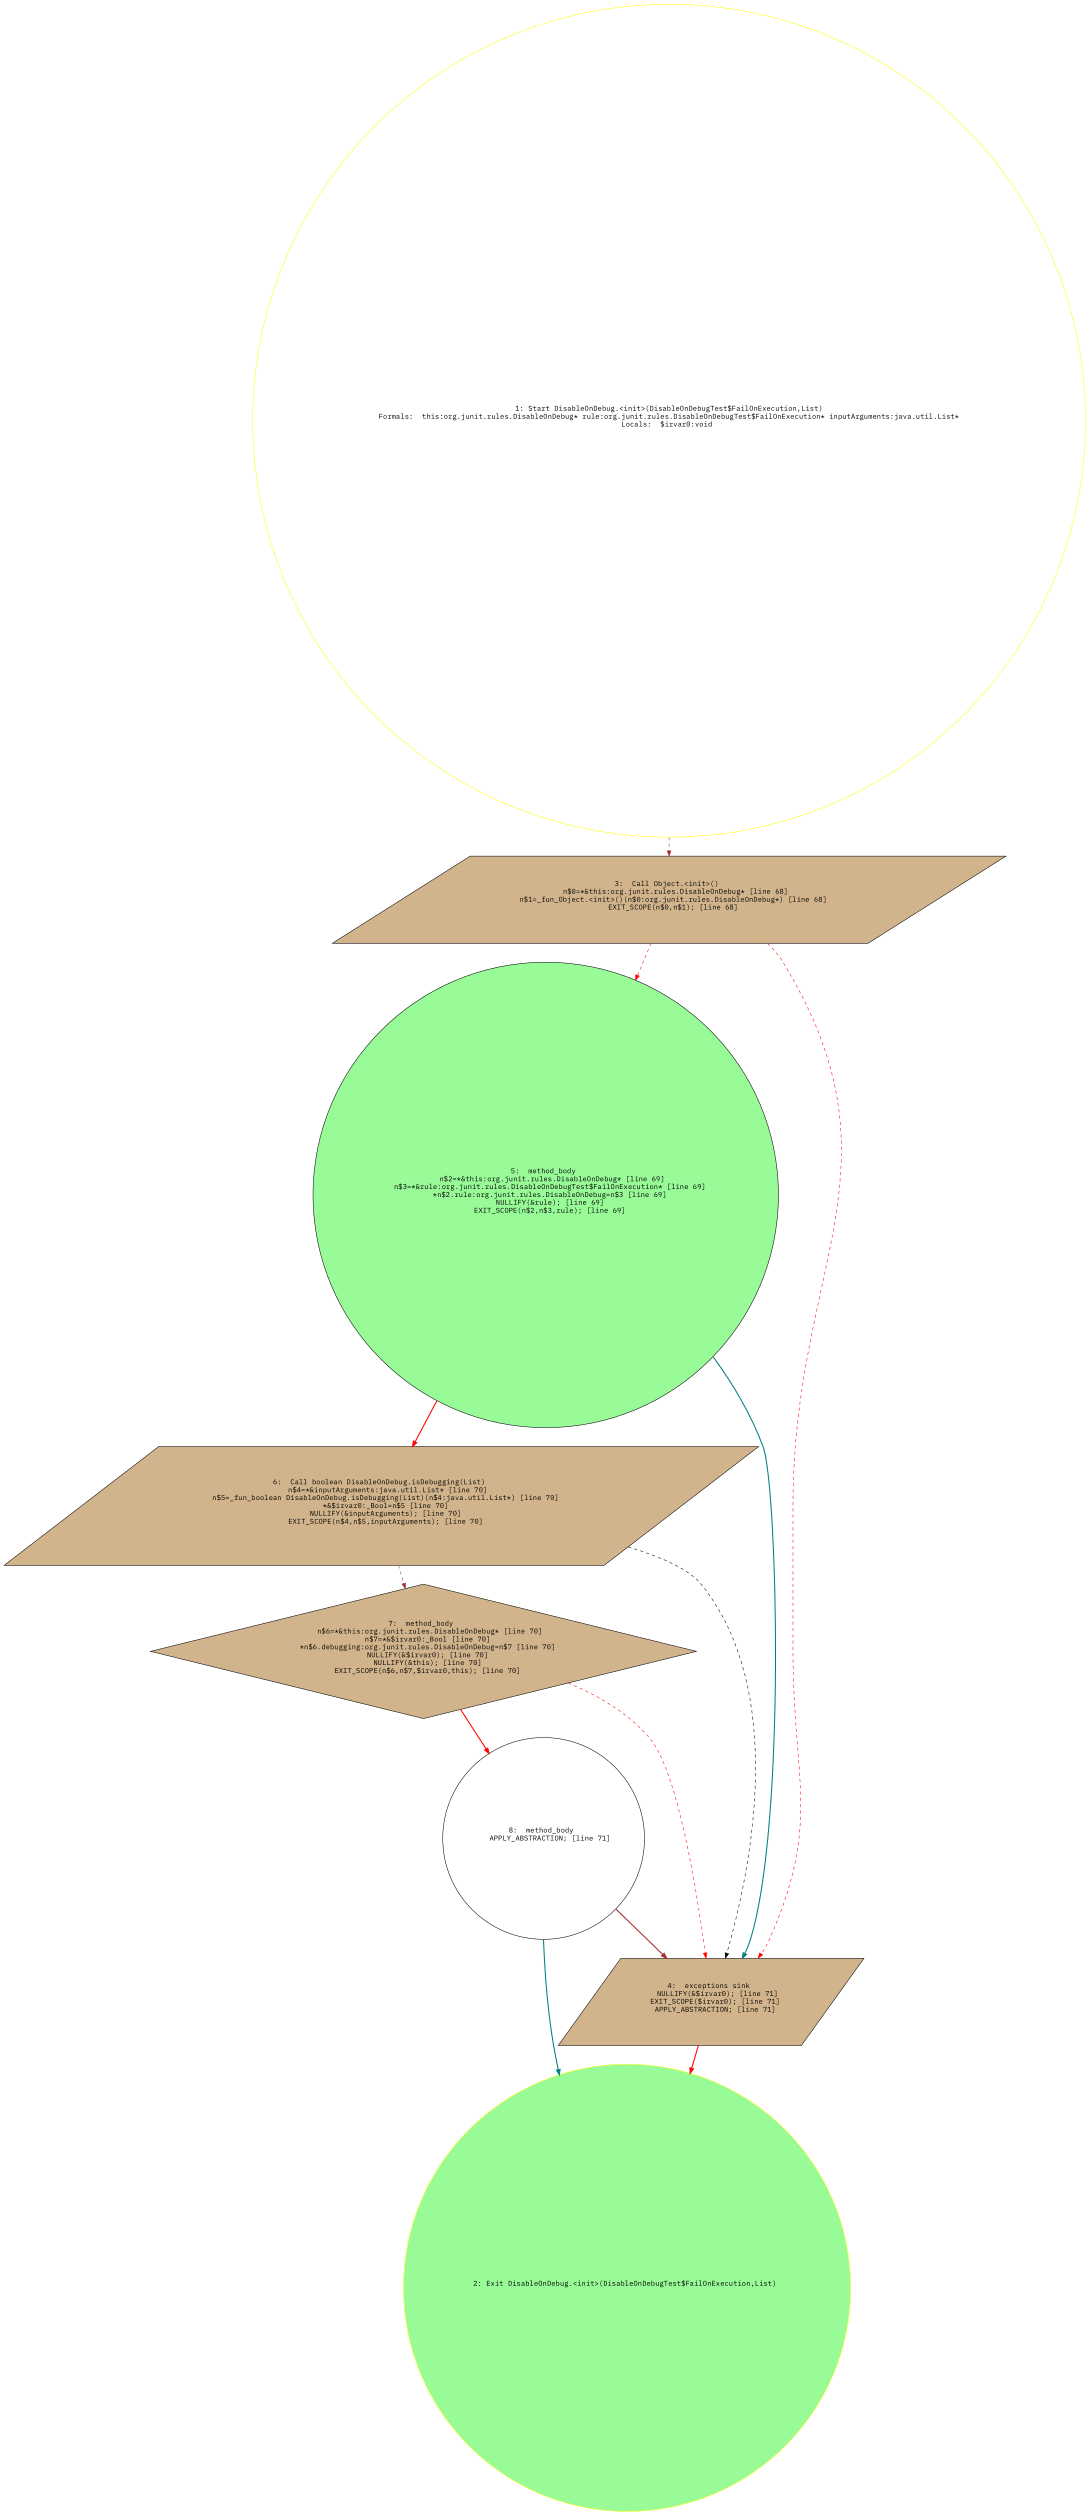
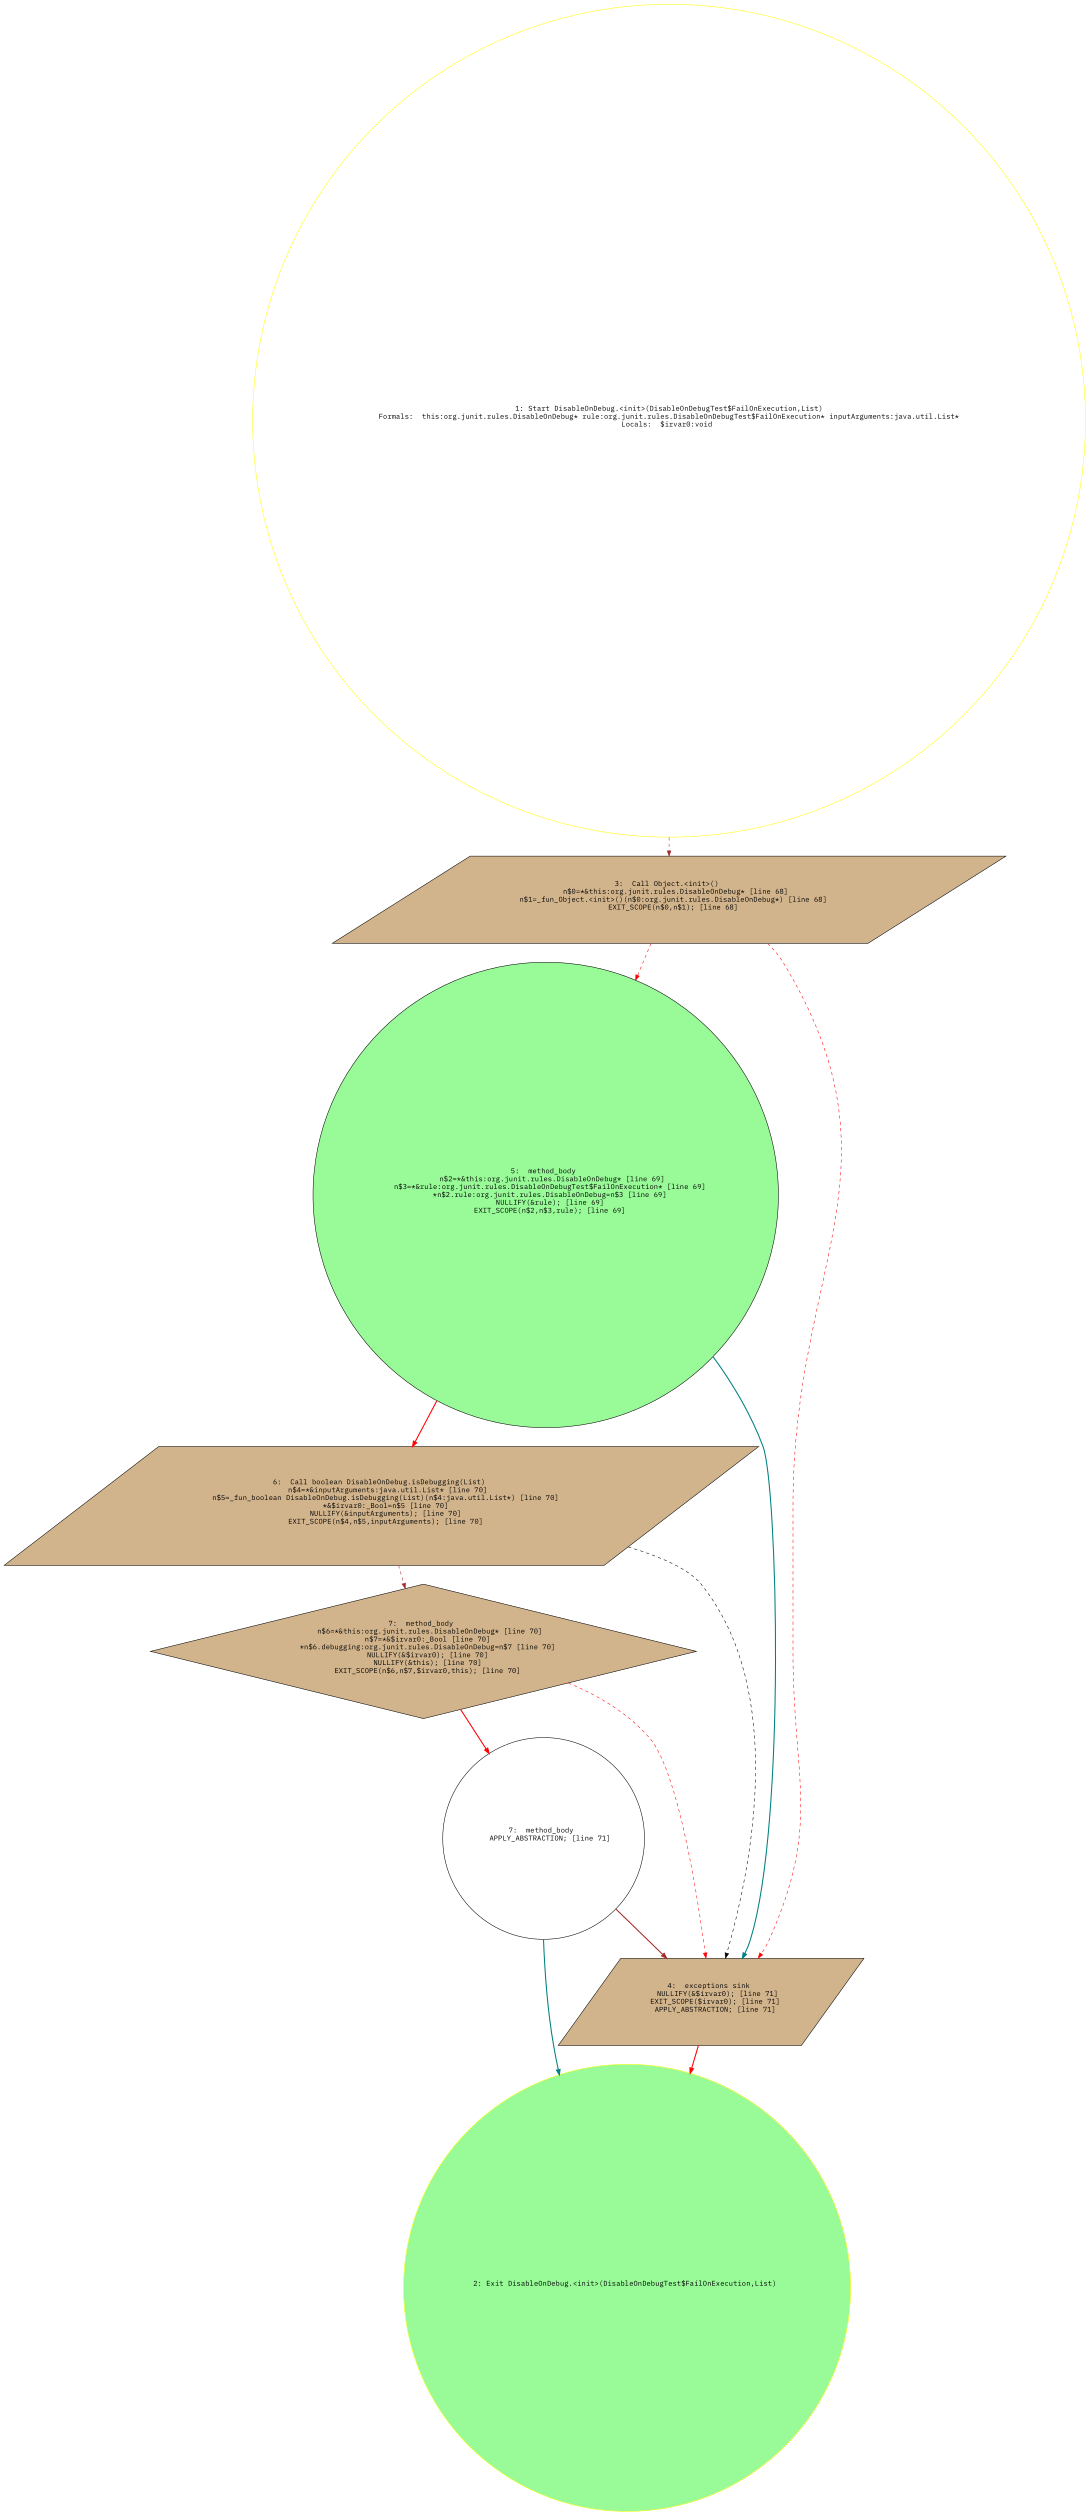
node "8:  method_body APPLY_ABSTRACTION; [line 71]": label "8:  method_body APPLY_ABSTRACTION; [line 71]" -> "7:  method_body APPLY_ABSTRACTION; [line 71]"
